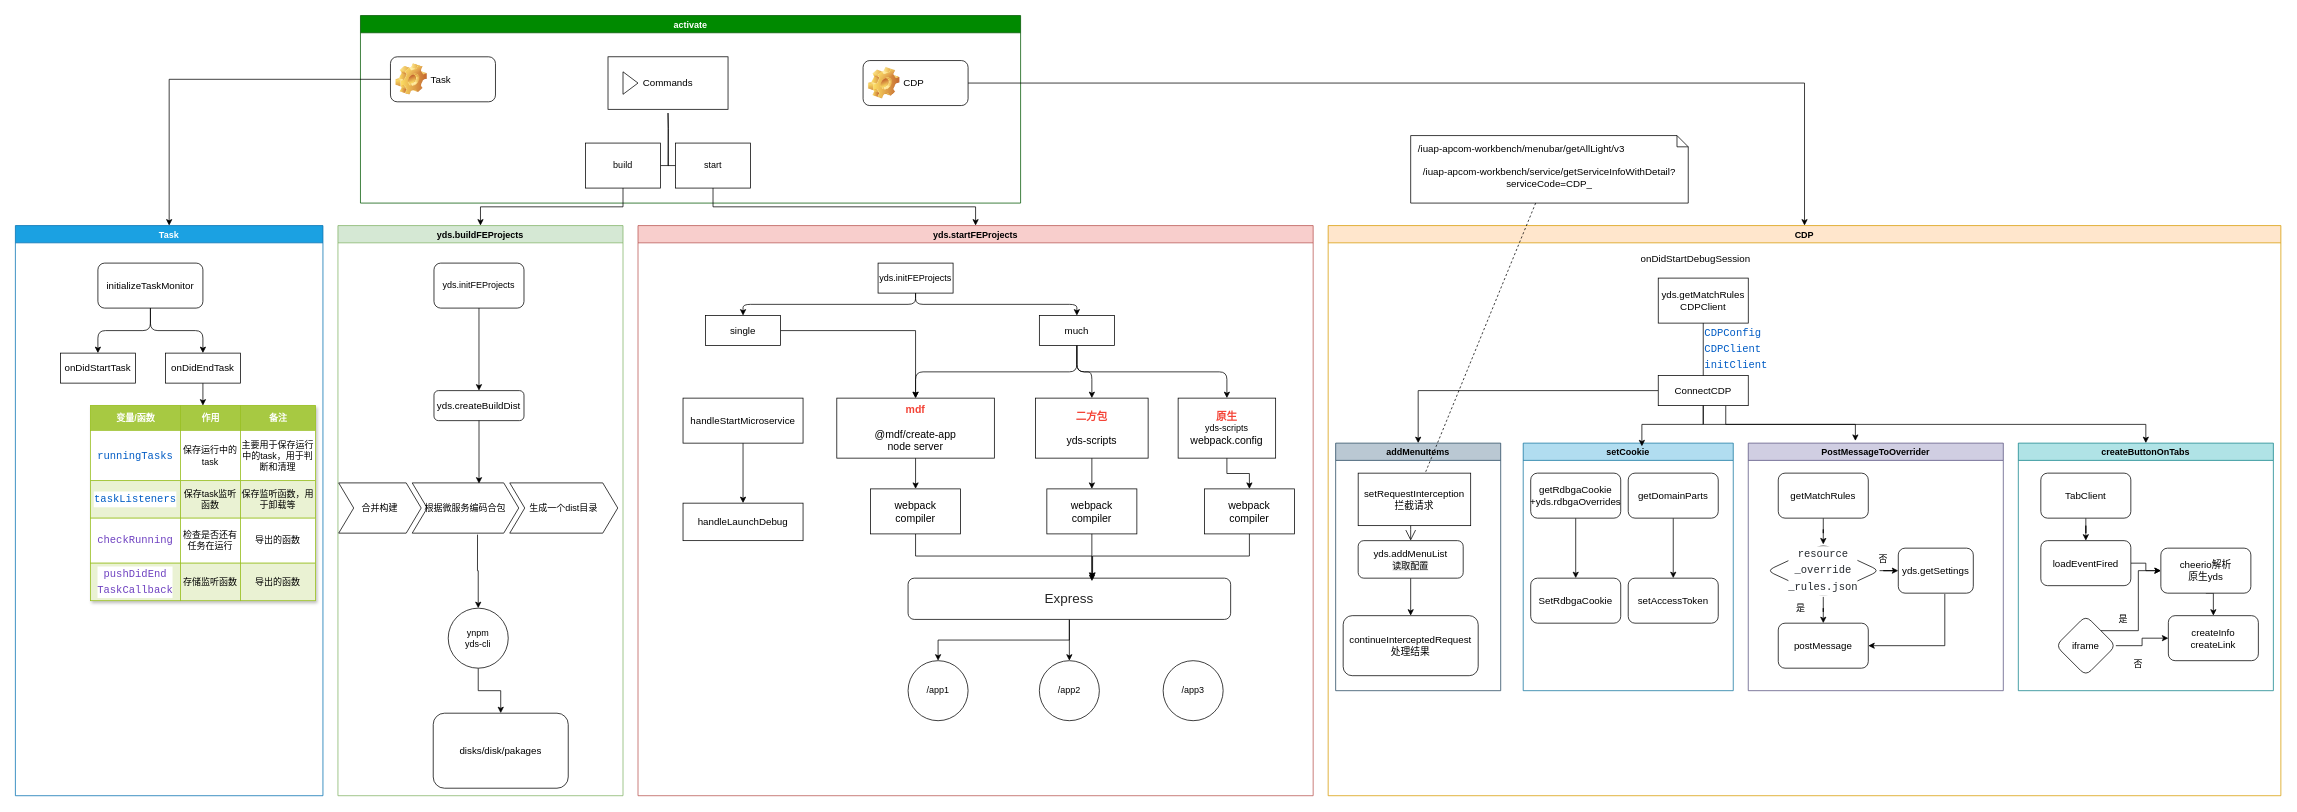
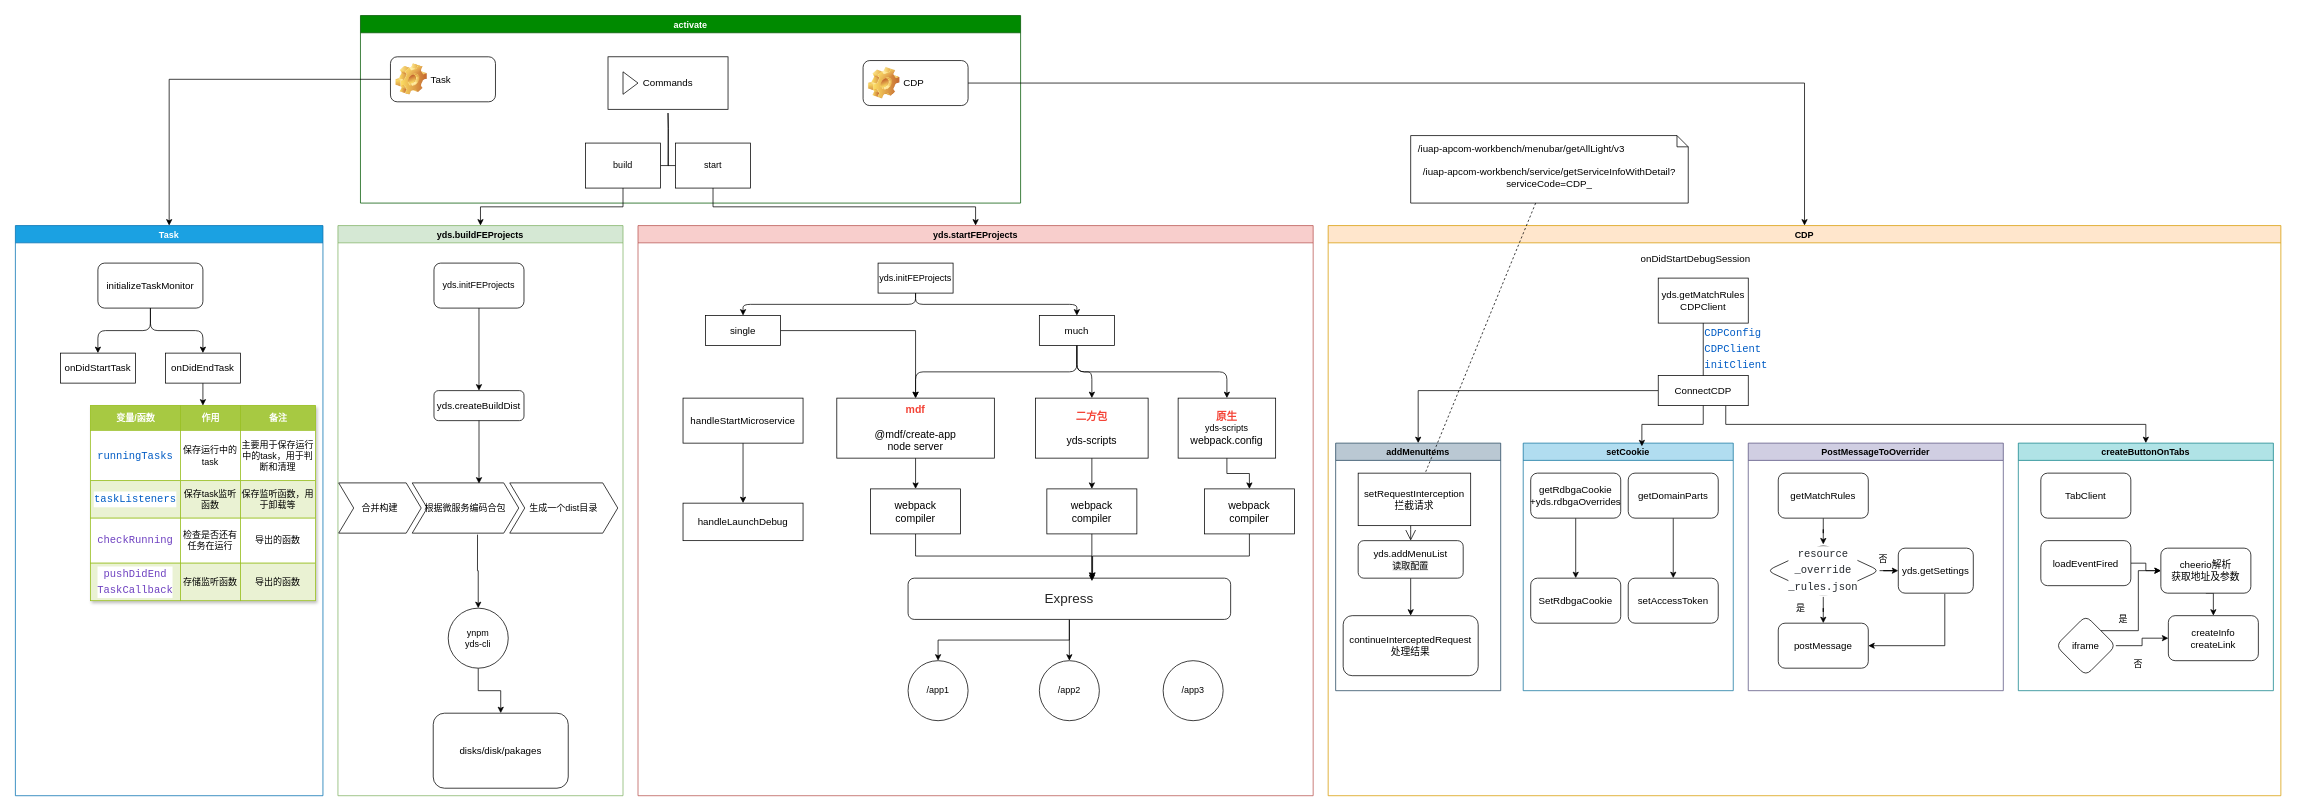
edge "ConnectCDP" -> "PostMessageToOverrider": removed
edge "TabClient" -> "loadEventFired": removed
node "cheerio解析 原生yds": label "cheerio解析 原生yds" -> "cheerio解析 获取地址及参数"
